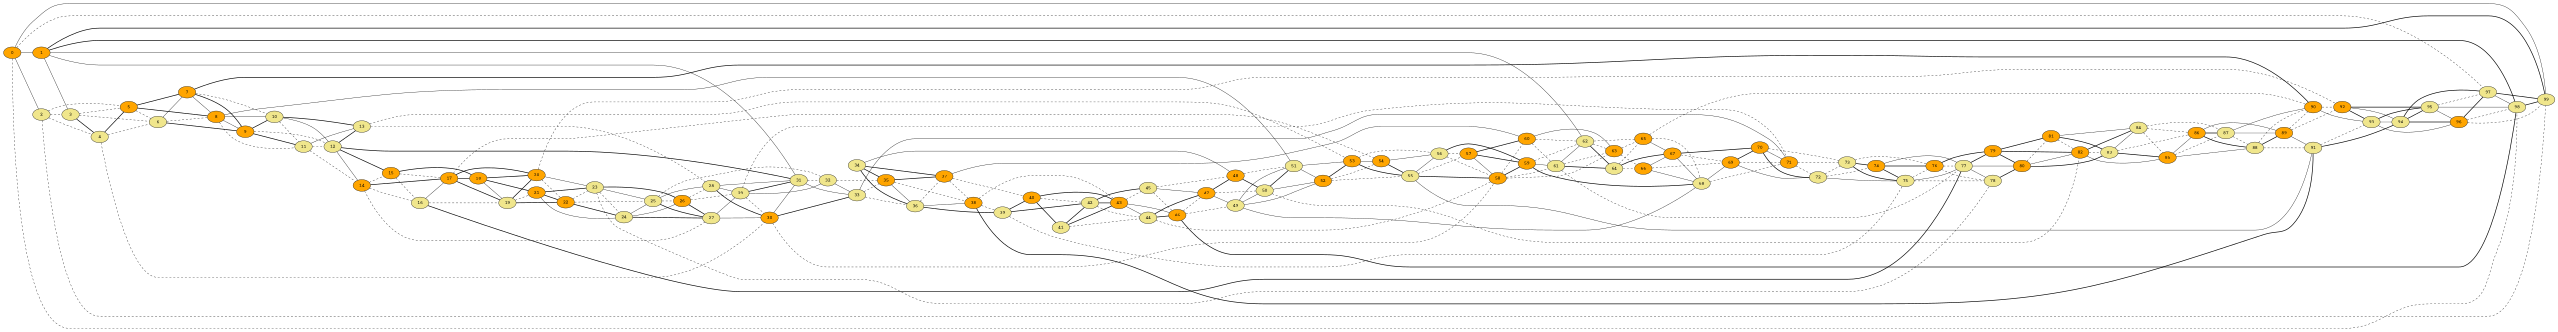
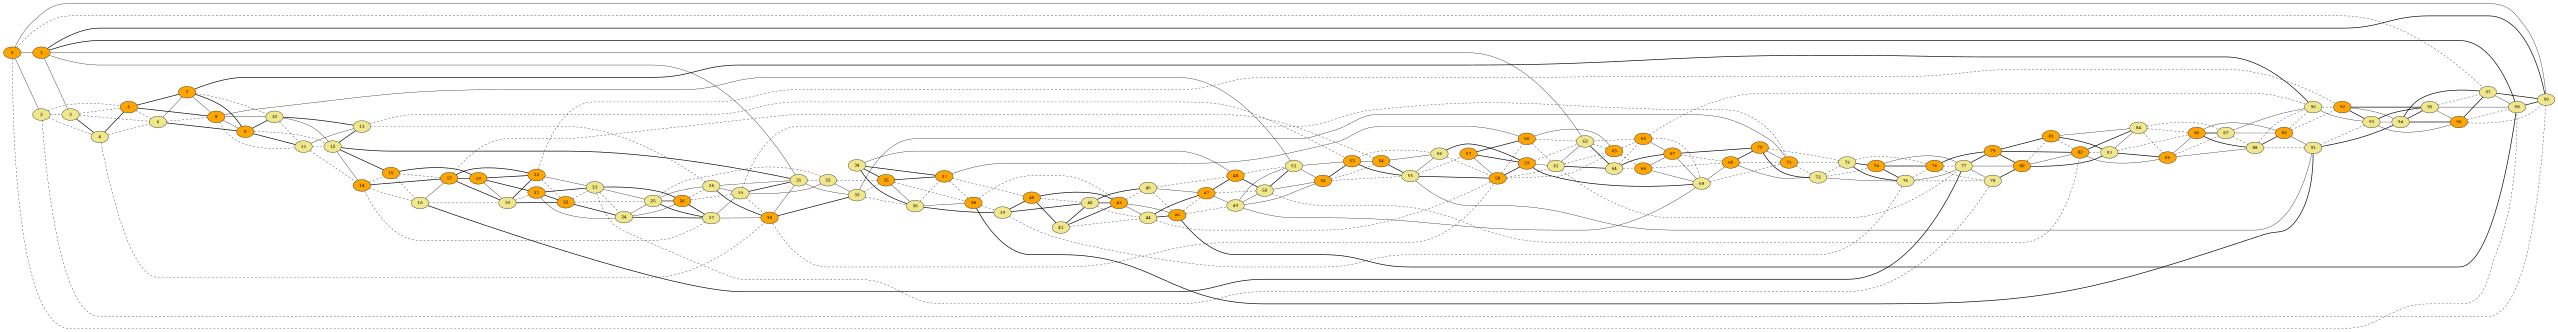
node "90": fillcolor orange -> khaki
edge "56" -- "57": removed
edge "25" -- "26": style dashed -> bold
